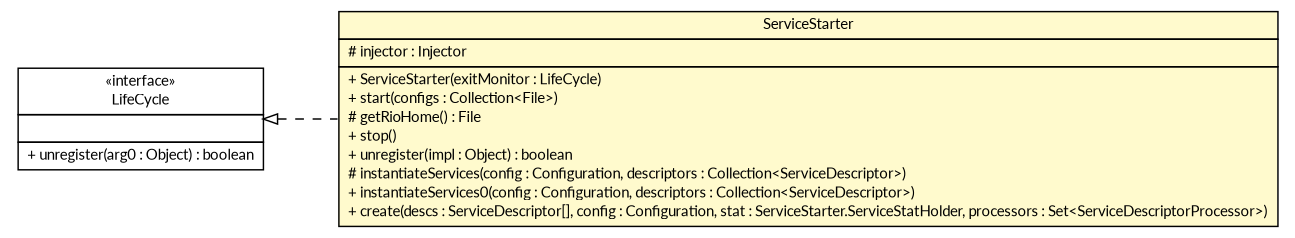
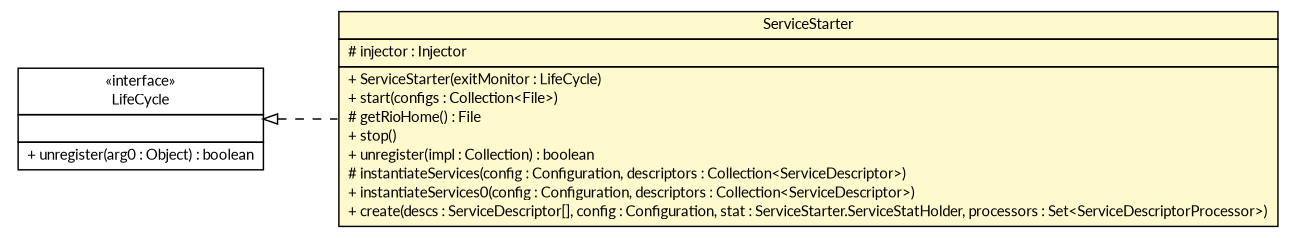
node "ServiceStarter": text "+ unregister(impl : Object) : boolean" -> "+ unregister(impl : Collection) : boolean"
